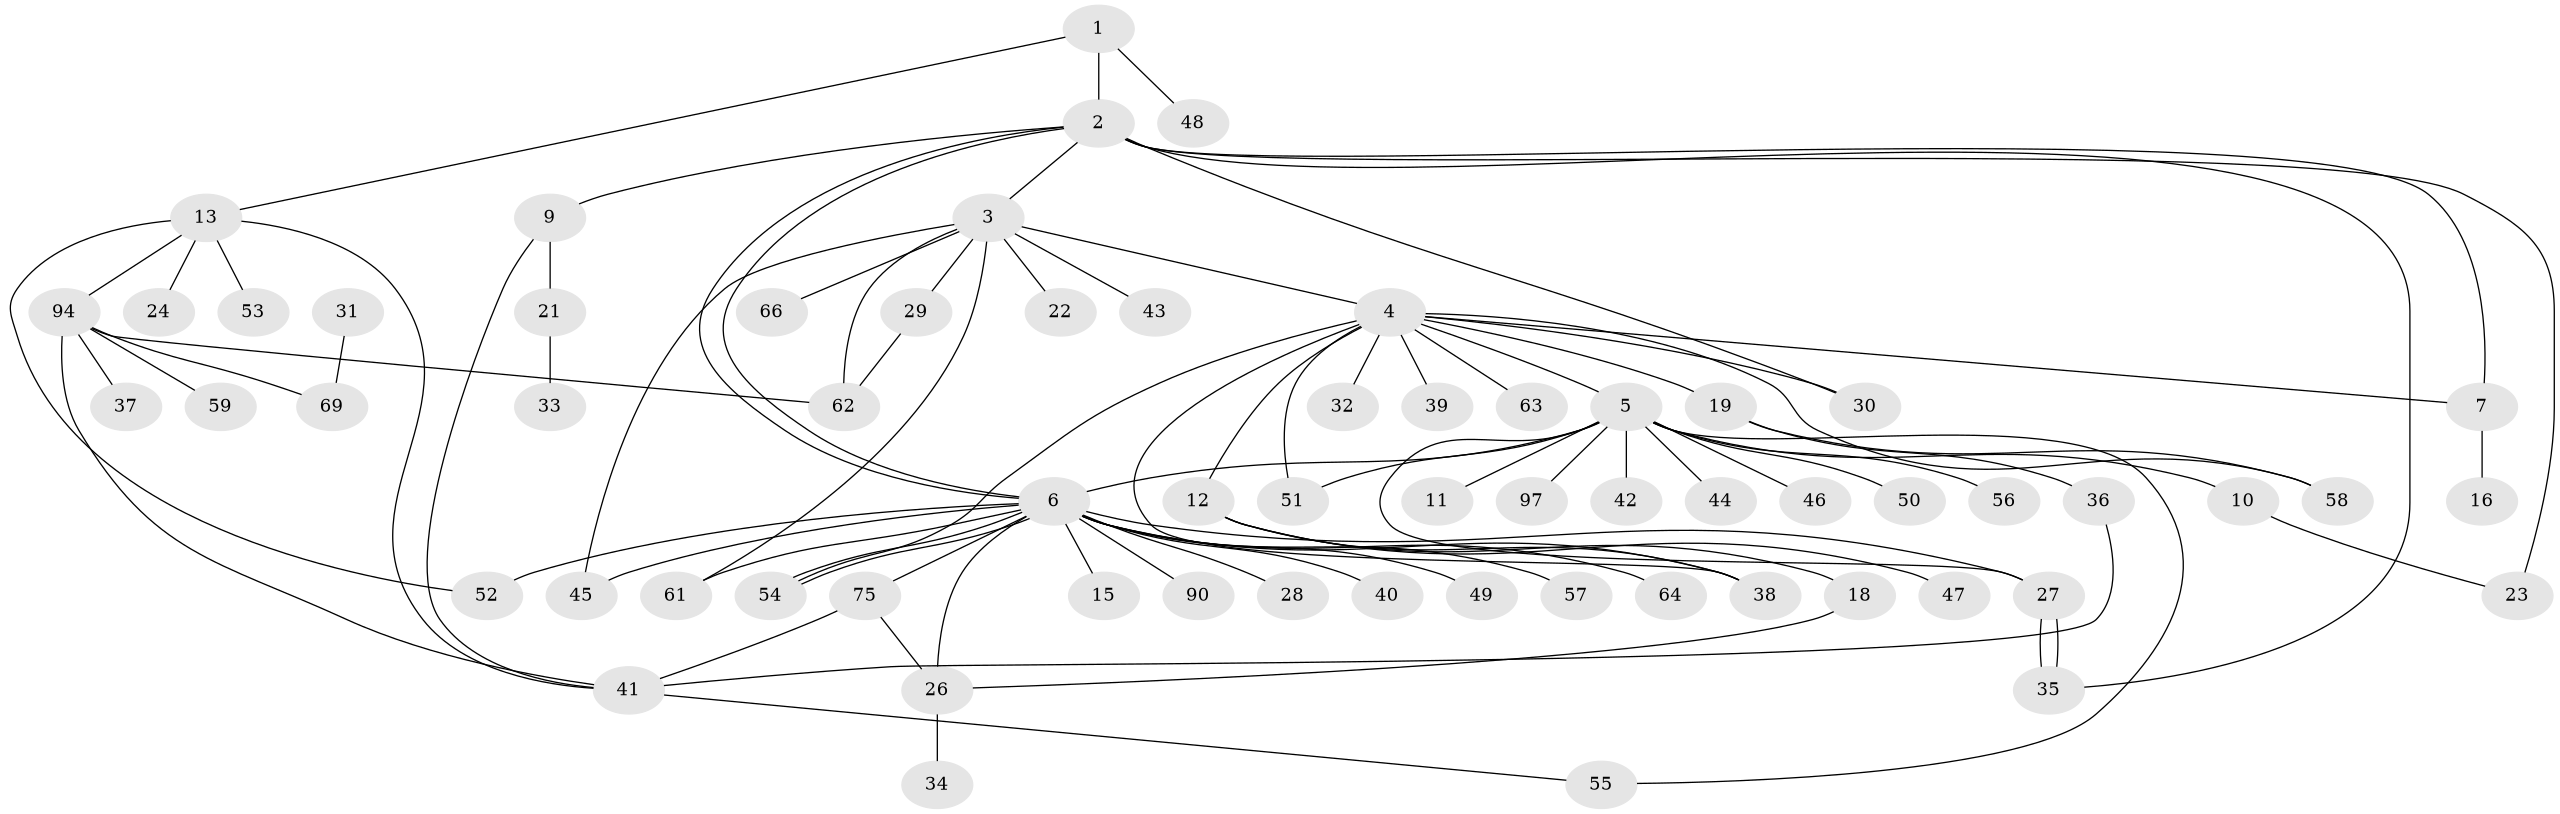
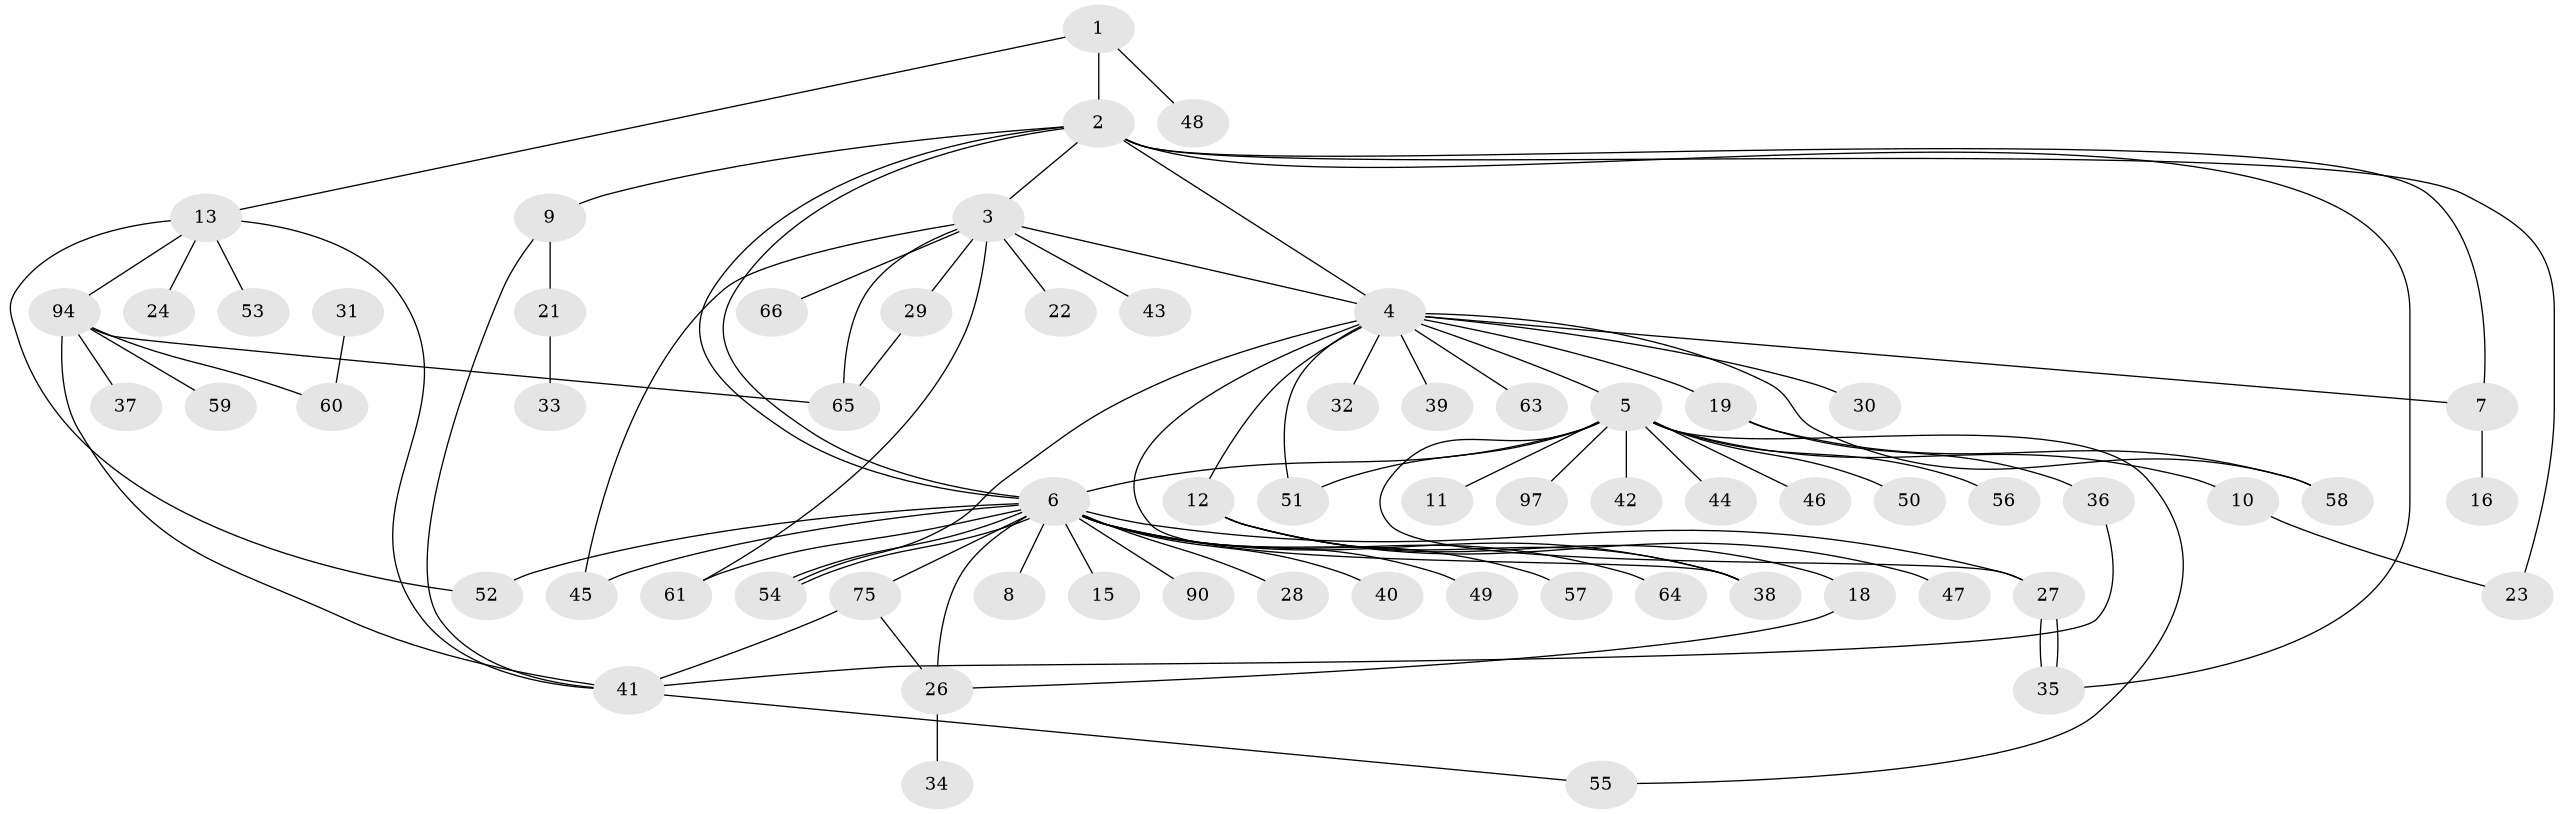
edge "2" -- "30": now "2" -- "4"
node "69": label "69" -> "60"
node "62": label "62" -> "65"
node "8": added
